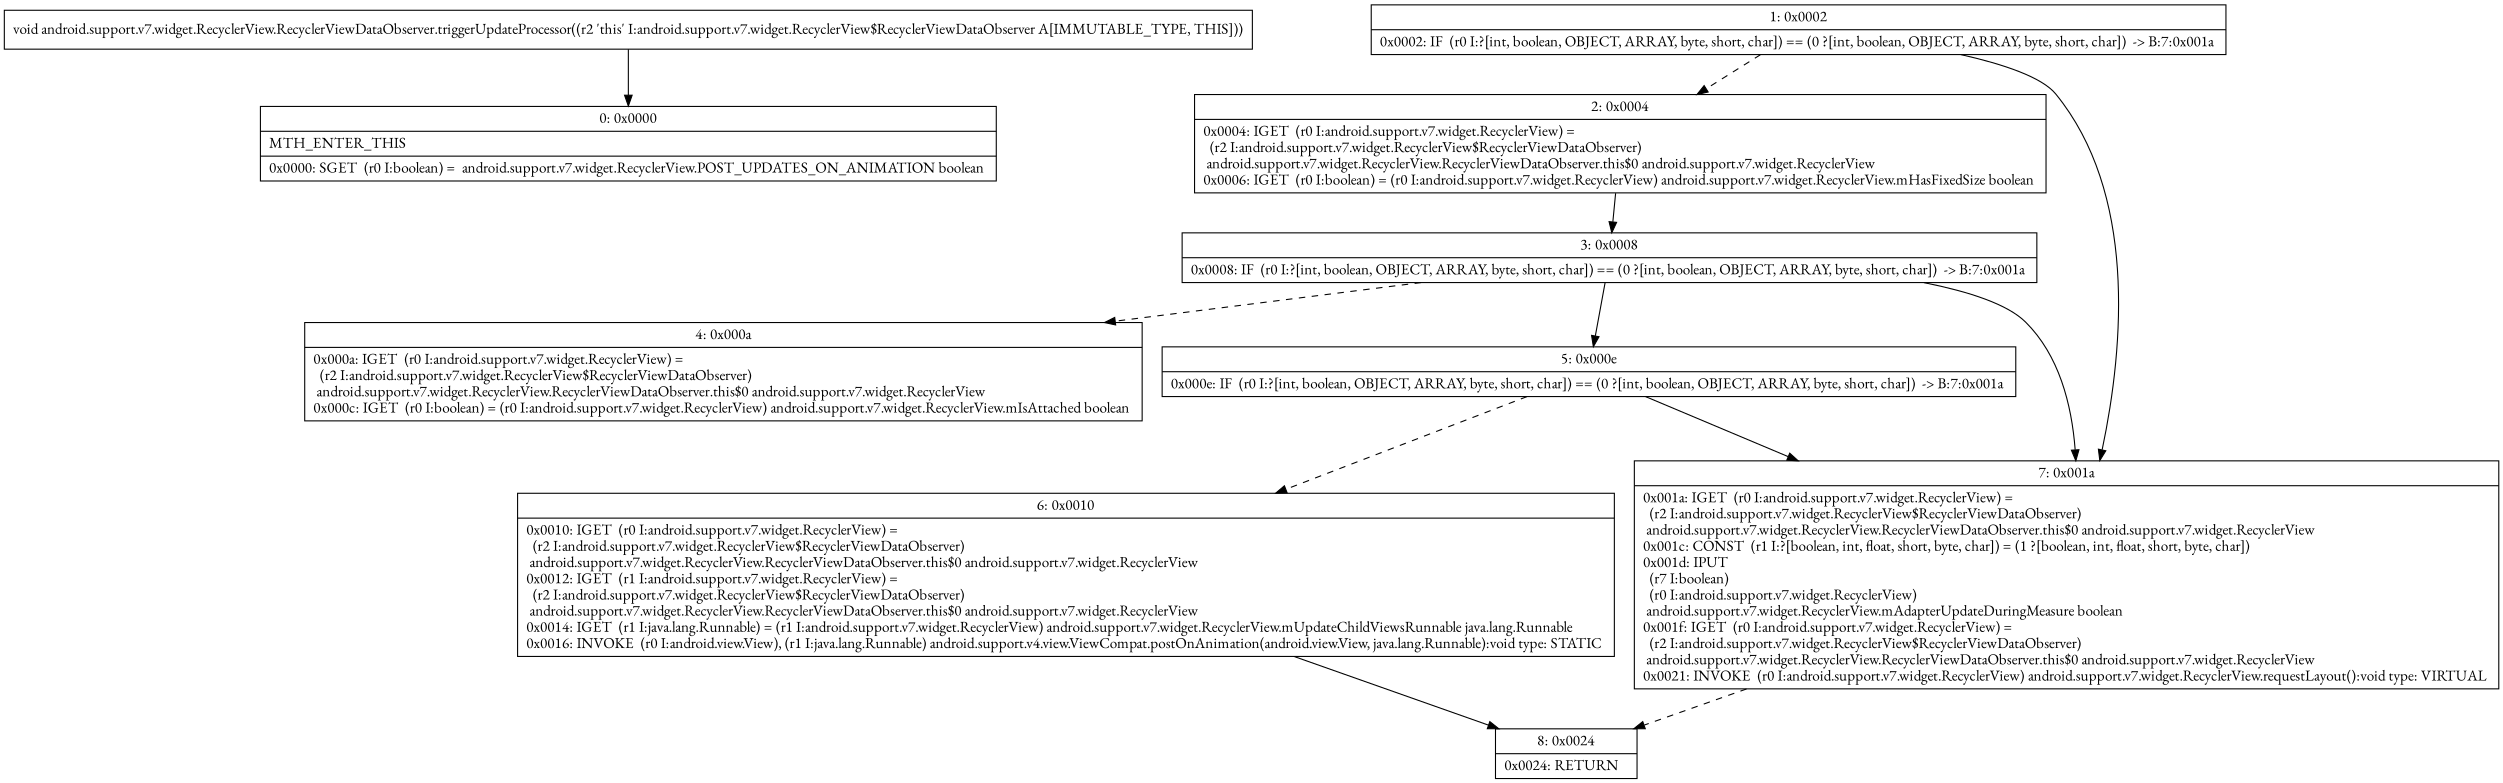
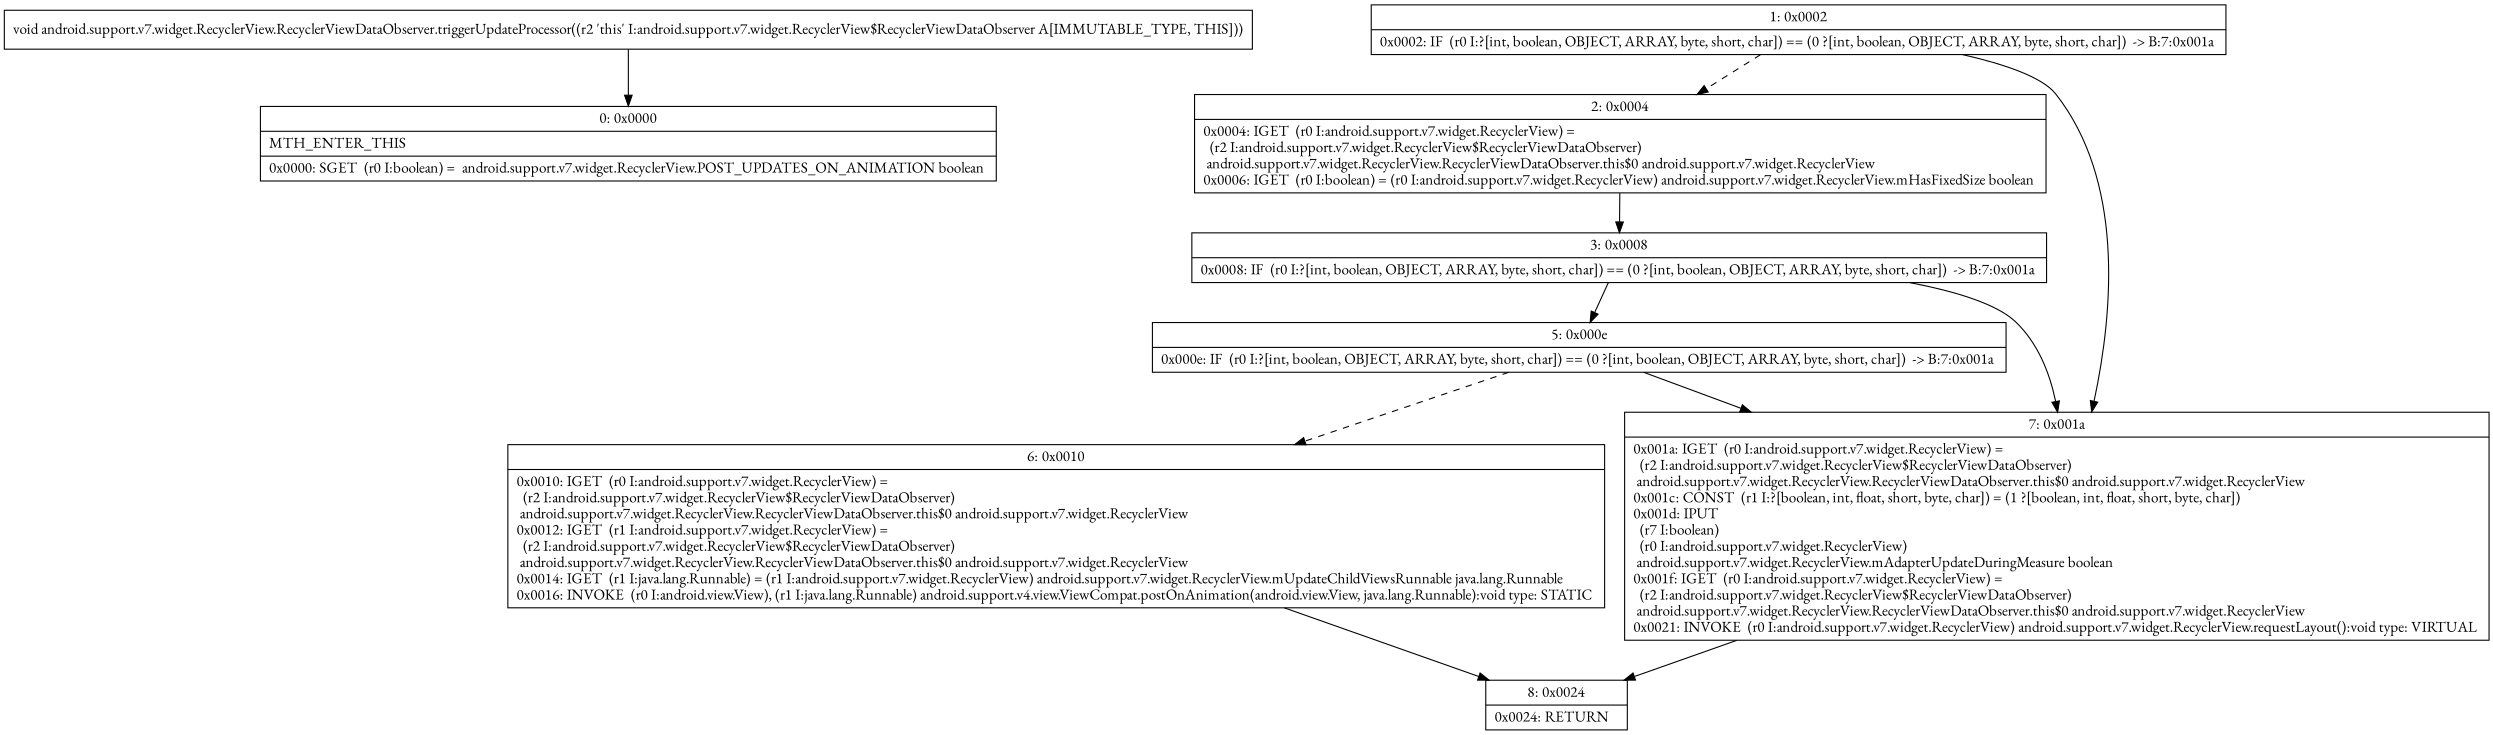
node "4: 0x000a": removed
edge "7: 0x001a" -> "8: 0x0024": style dashed -> solid
